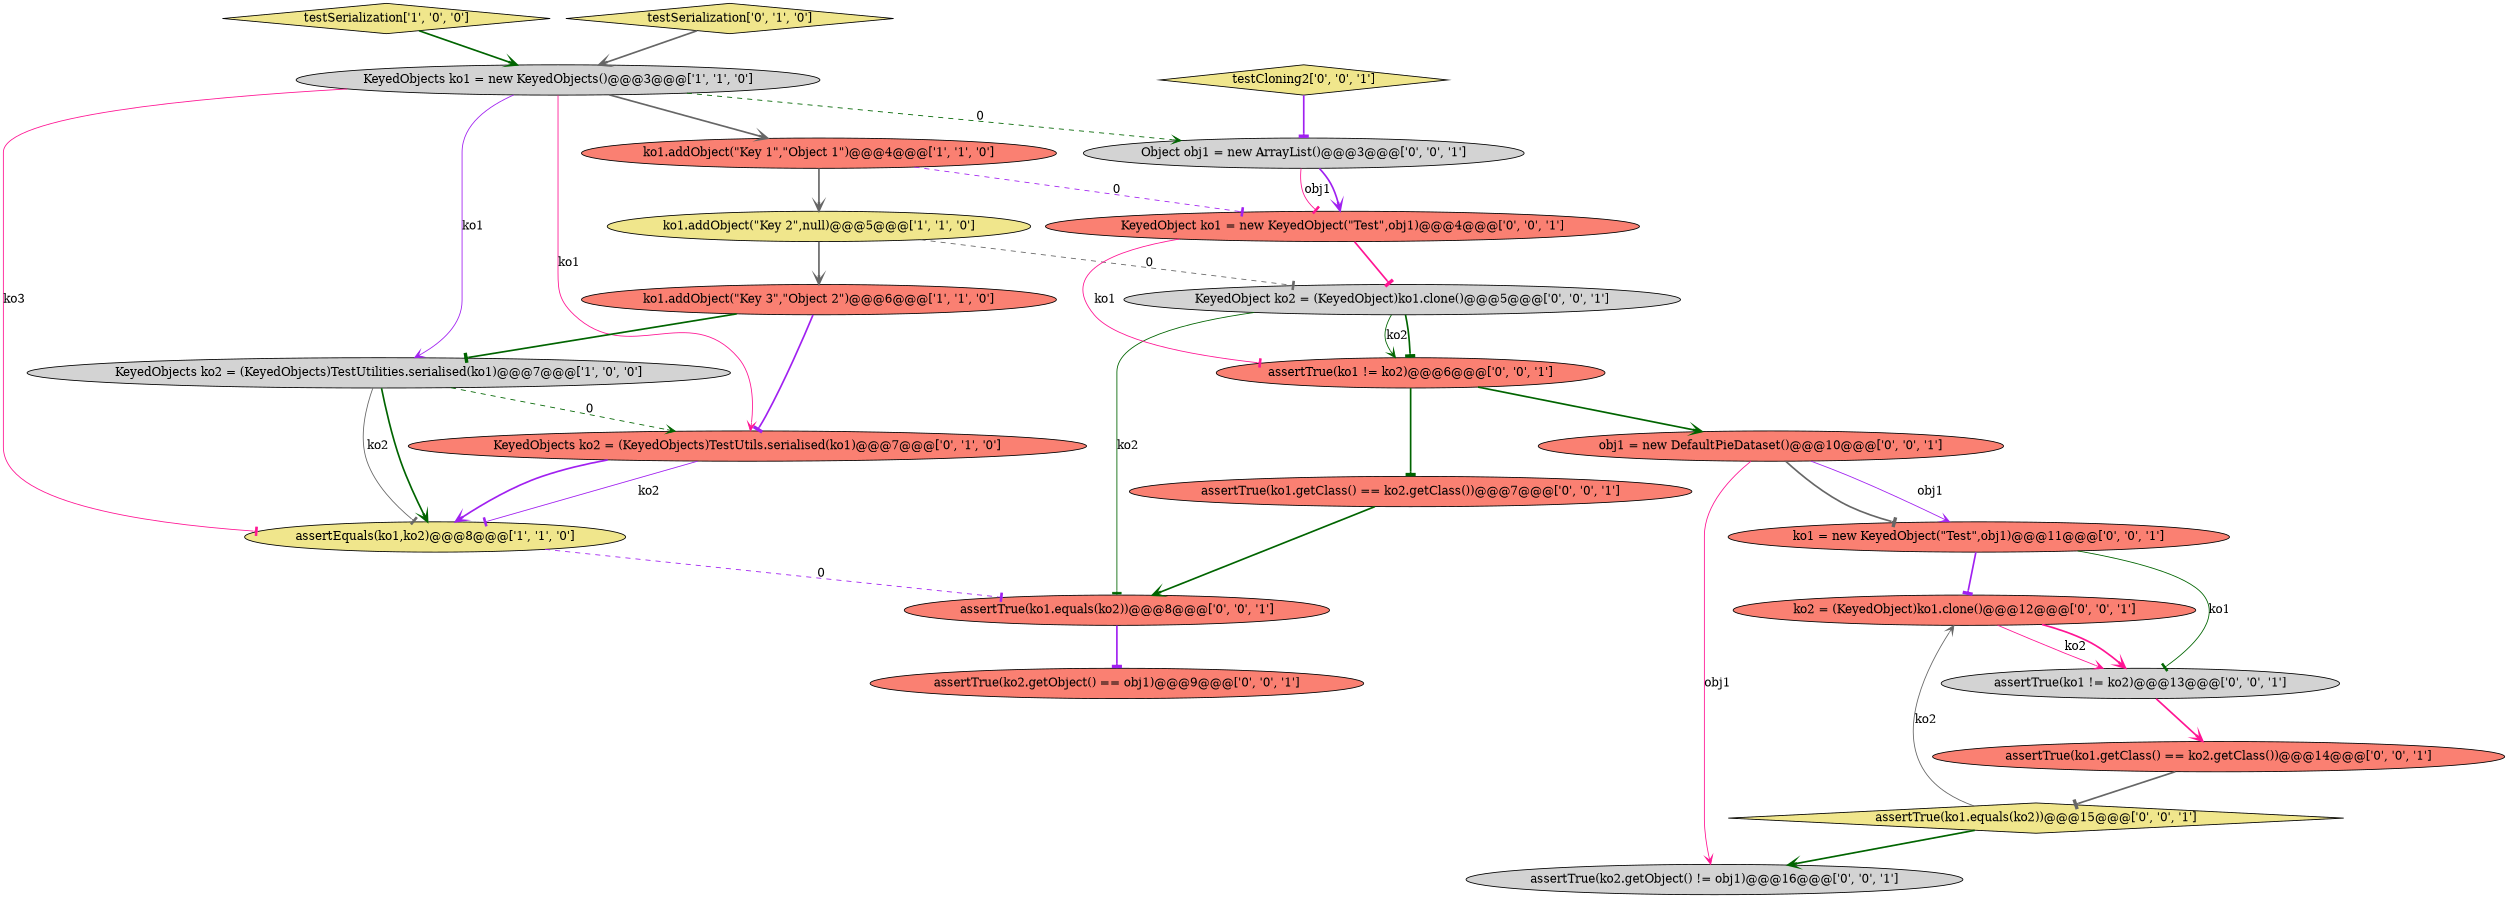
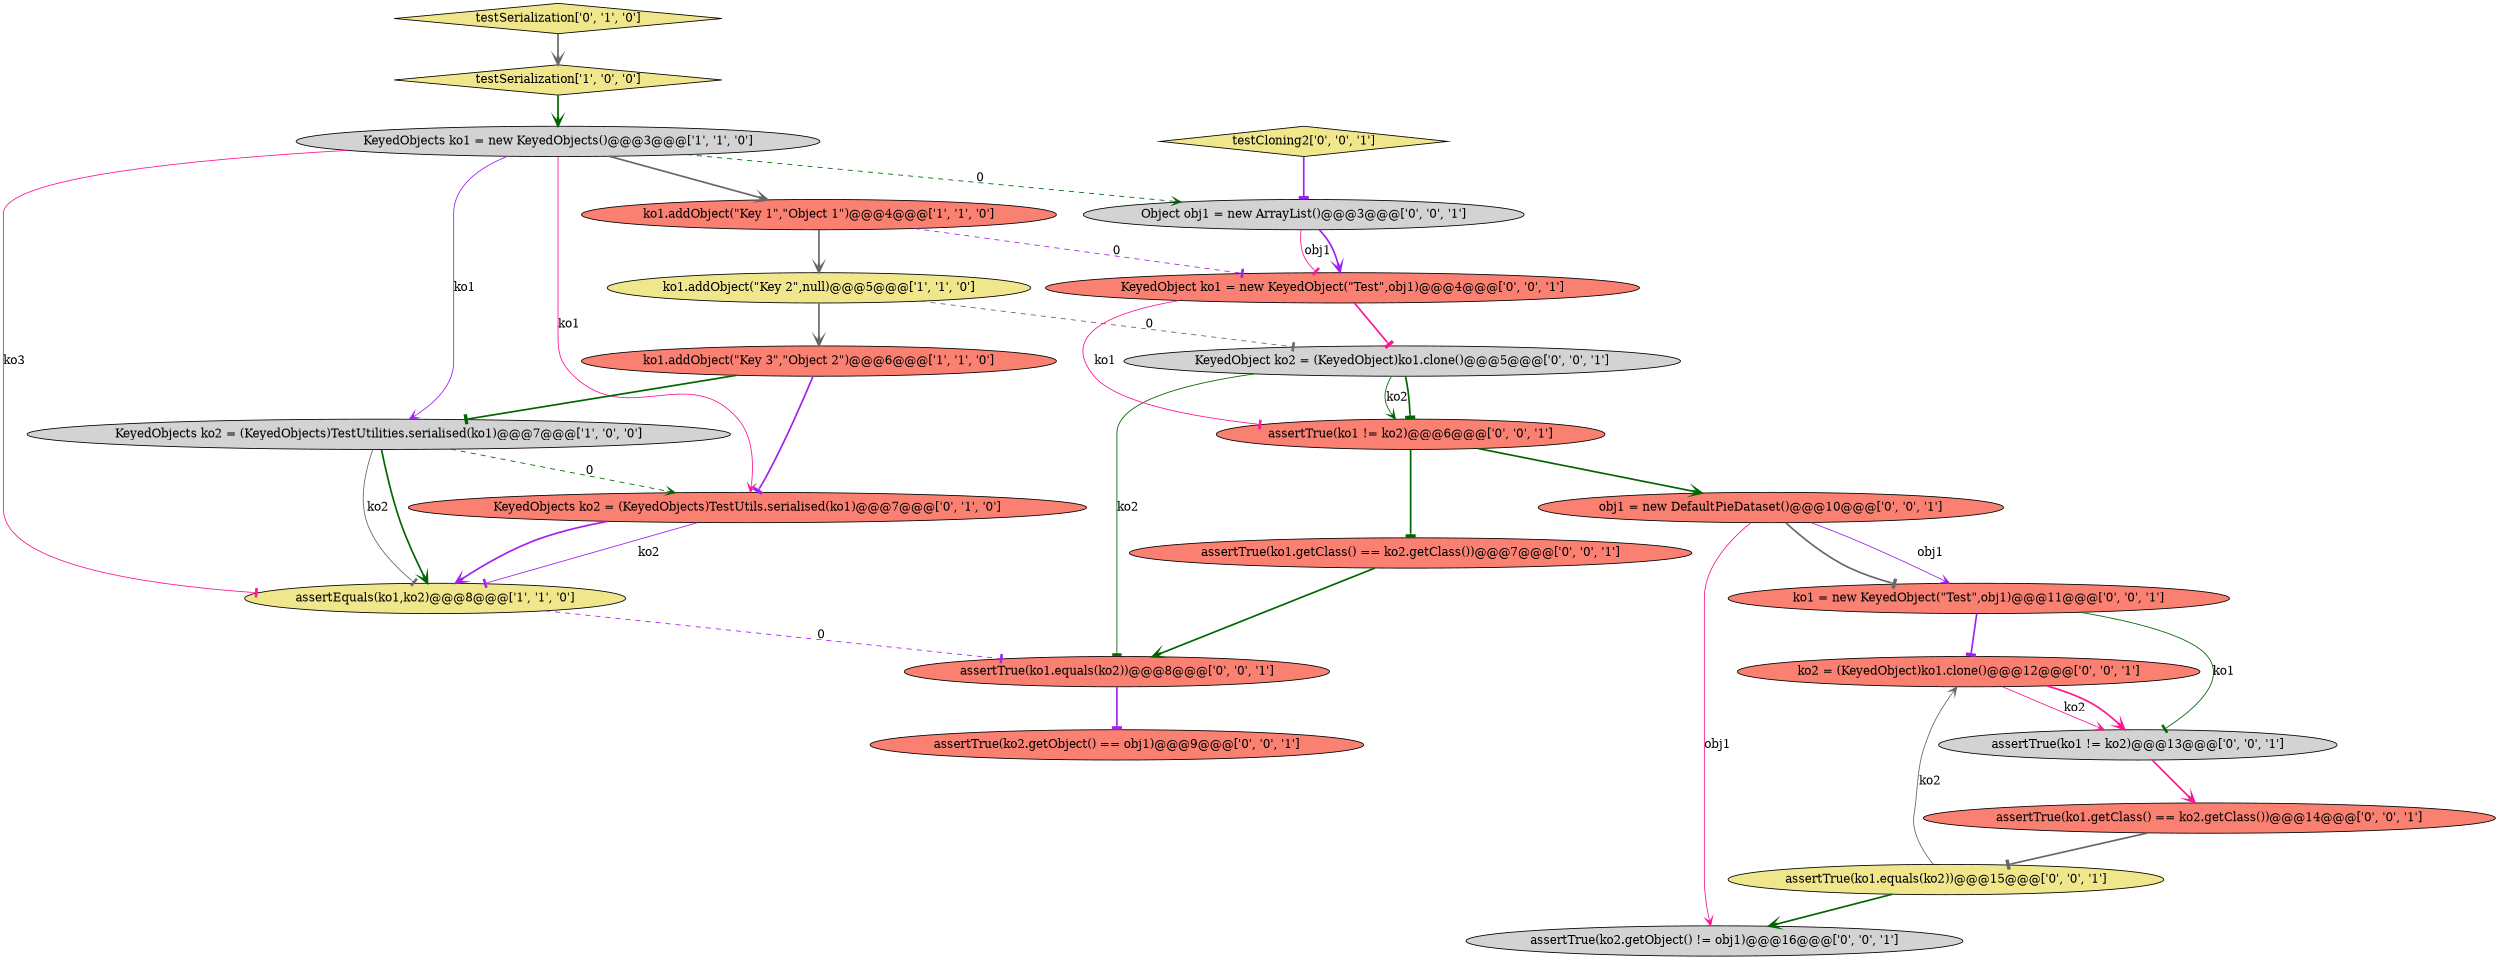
edge "testSerialization['0', '1', '0']" -> "KeyedObjects ko1 = new KeyedObjects()@@@3@@@['1', '1', '0']": now "testSerialization['0', '1', '0']" -> "testSerialization['1', '0', '0']"
node "assertTrue(ko1.equals(ko2))@@@15@@@['0', '0', '1']": shape diamond -> ellipse
